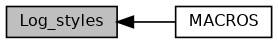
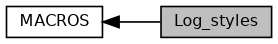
edge "MACROS" -> "Log_styles": reversed
